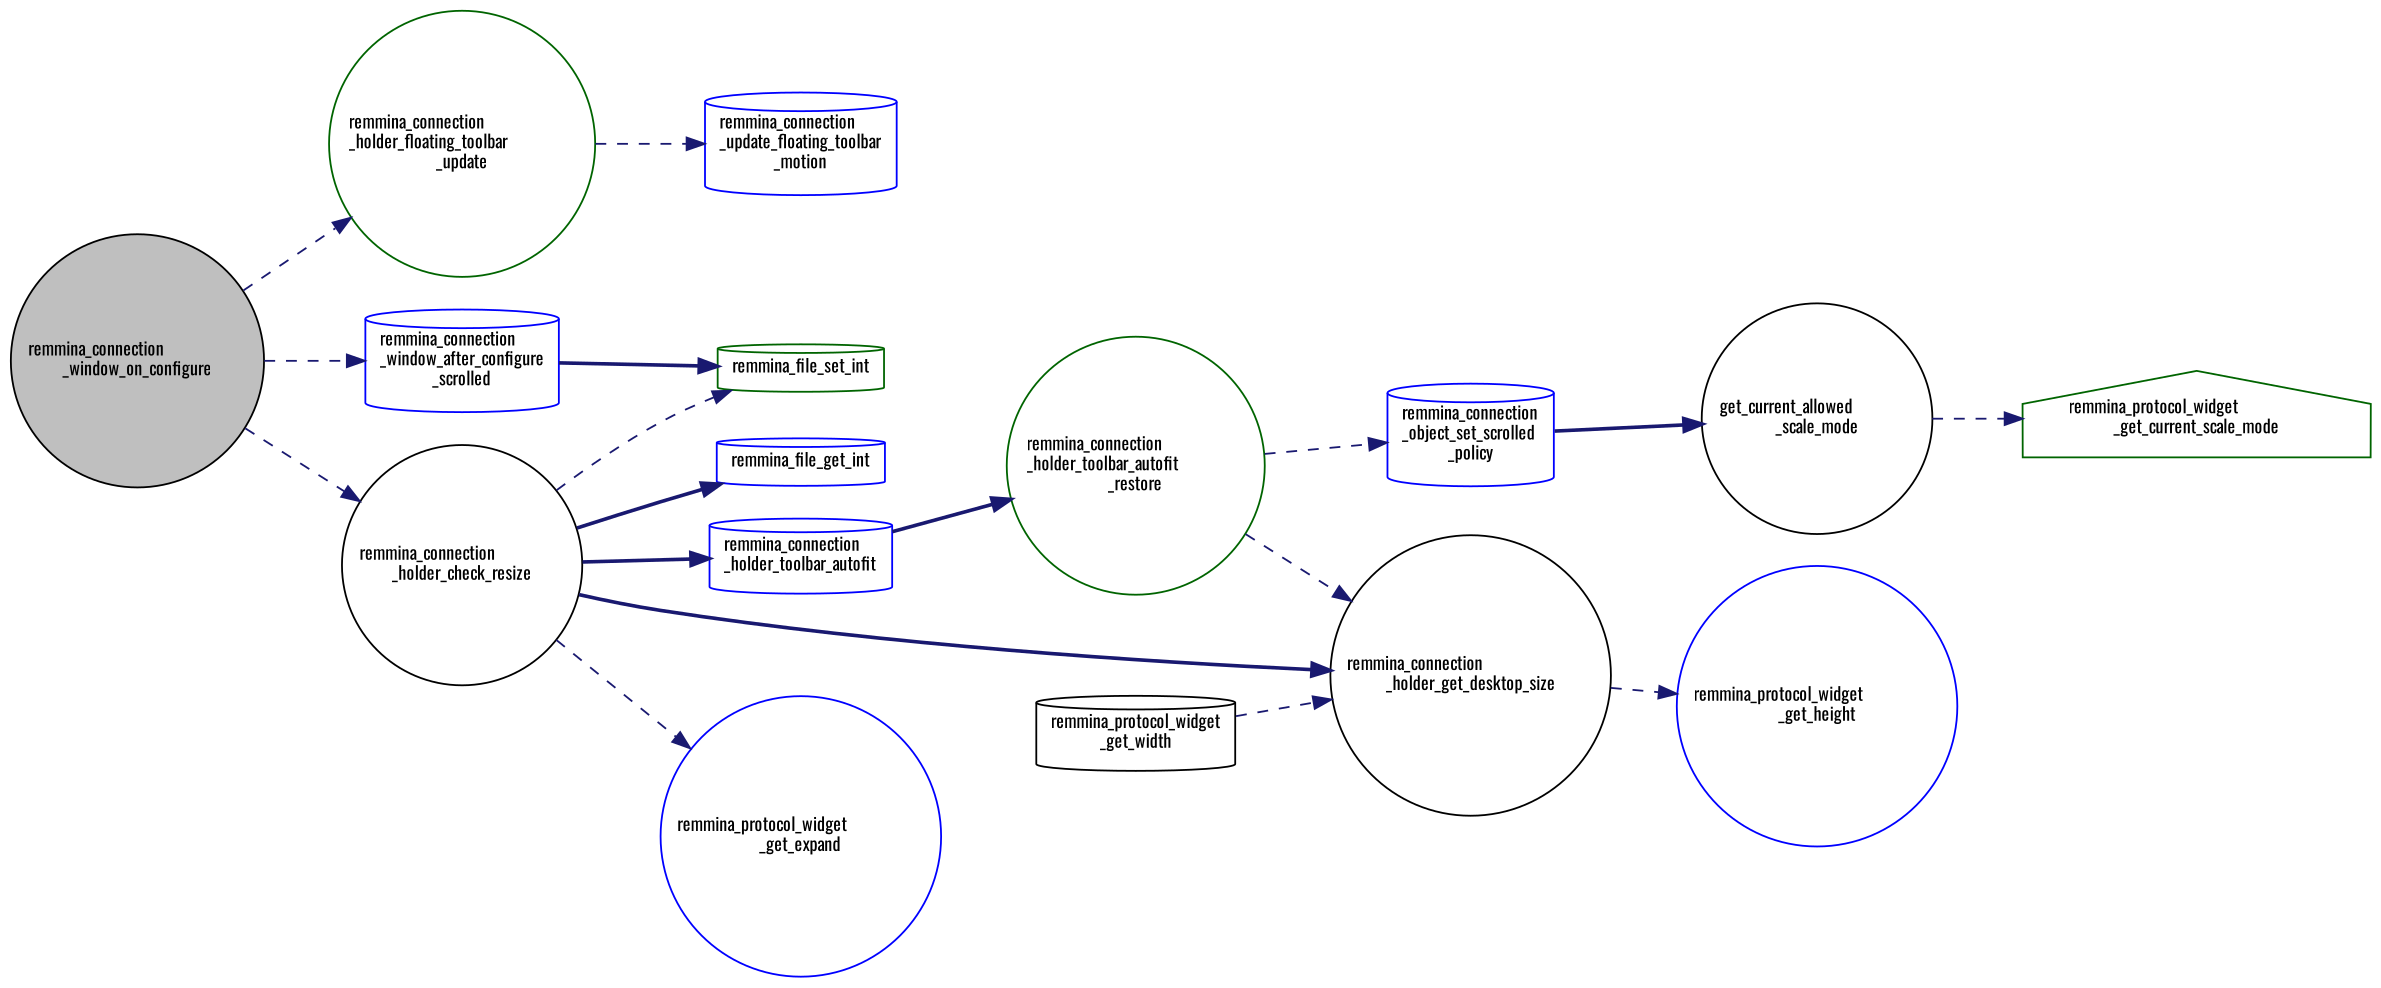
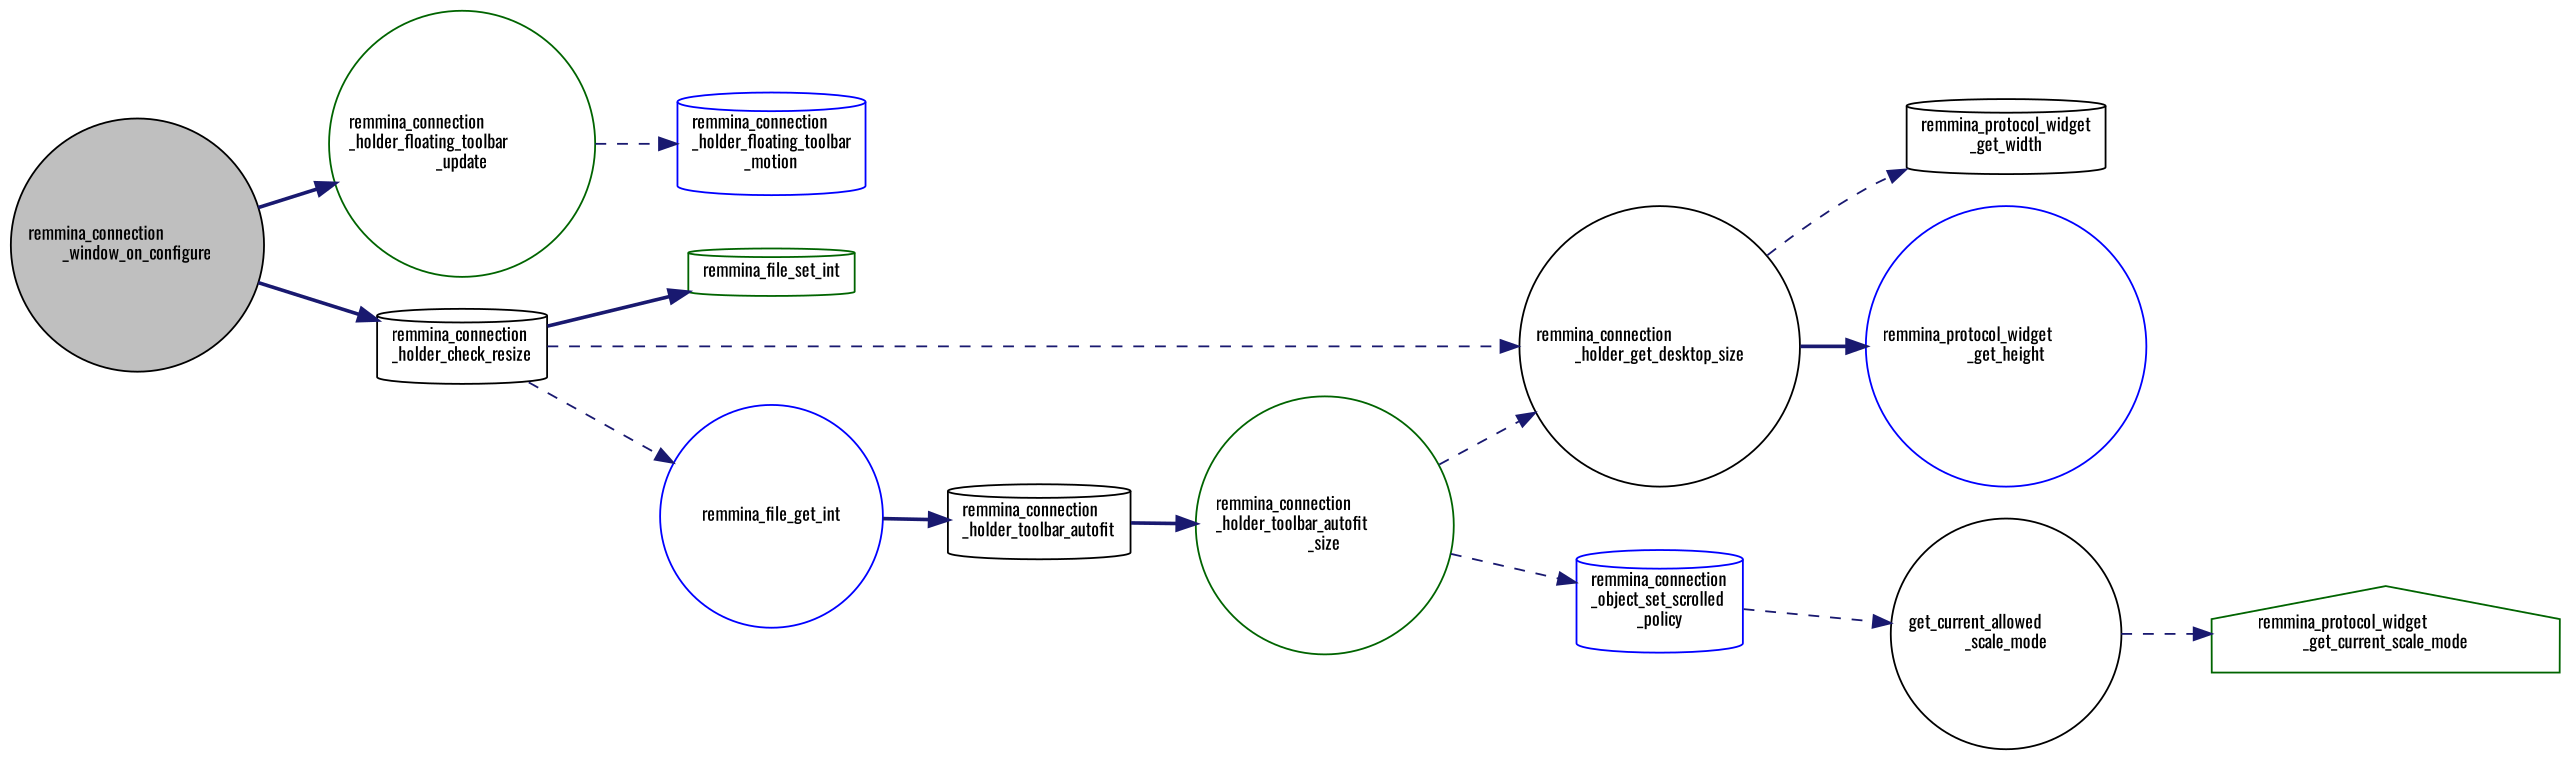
node "remmina_connection _update_floating_toolbar _motion": label "remmina_connection _update_floating_toolbar _motion" -> "remmina_connection _holder_floating_toolbar _motion"
edge "remmina_connection _window_on_configure" -> "remmina_connection _holder_floating_toolbar _update": style dashed -> bold
node "remmina_connection _window_after_configure _scrolled": removed
edge "remmina_connection _object_set_scrolled _policy" -> "get_current_allowed _scale_mode": style bold -> dashed
edge "remmina_connection _holder_check_resize" -> "remmina_file_set_int": style dashed -> bold
edge "remmina_connection _window_on_configure" -> "remmina_connection _holder_check_resize": style dashed -> bold
node "remmina_file_get_int": shape cylinder -> circle
node "remmina_connection _holder_toolbar_autofit _restore": label "remmina_connection _holder_toolbar_autofit _restore" -> "remmina_connection _holder_toolbar_autofit _size"
edge "remmina_connection _holder_check_resize" -> "remmina_file_get_int": style bold -> dashed
node "remmina_connection _holder_toolbar_autofit": color blue -> black
edge "remmina_connection _holder_check_resize" -> "remmina_connection _holder_toolbar_autofit": now "remmina_file_get_int" -> "remmina_connection _holder_toolbar_autofit"
node "remmina_connection _holder_check_resize": shape circle -> cylinder
edge "remmina_connection _holder_check_resize" -> "remmina_connection _holder_get_desktop_size": style bold -> dashed
edge "remmina_connection _holder_get_desktop_size" -> "remmina_protocol_widget _get_height": style dashed -> bold
edge "remmina_protocol_widget _get_width" -> "remmina_connection _holder_get_desktop_size": reversed
node "remmina_protocol_widget _get_expand": removed
